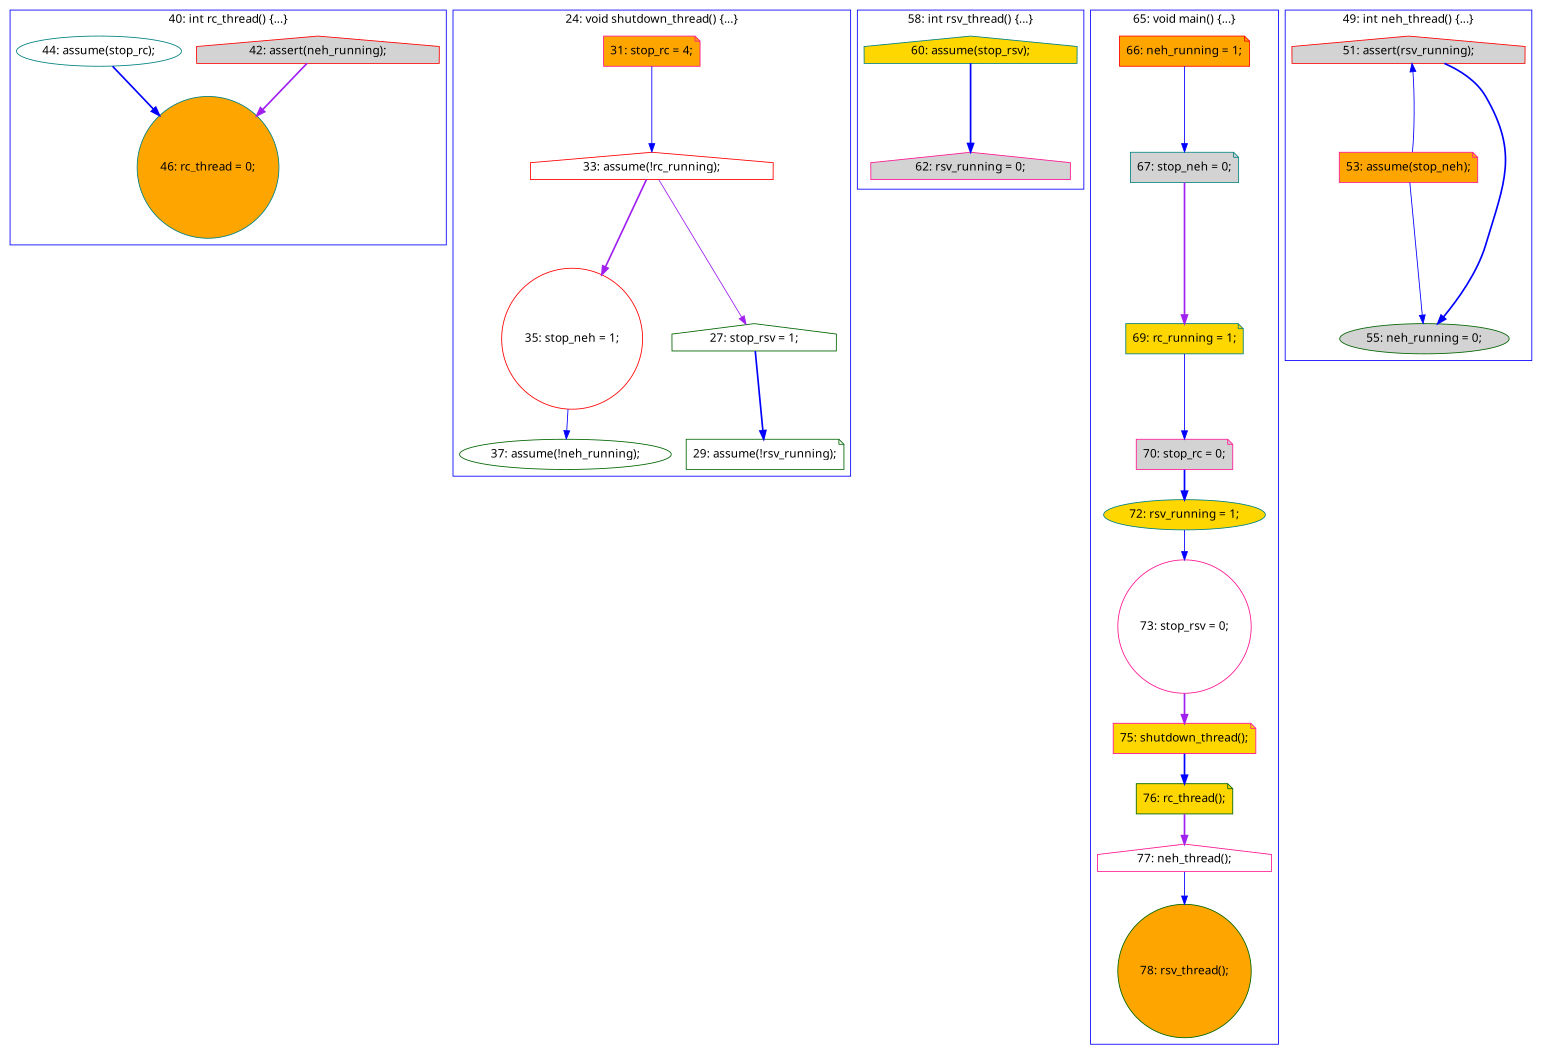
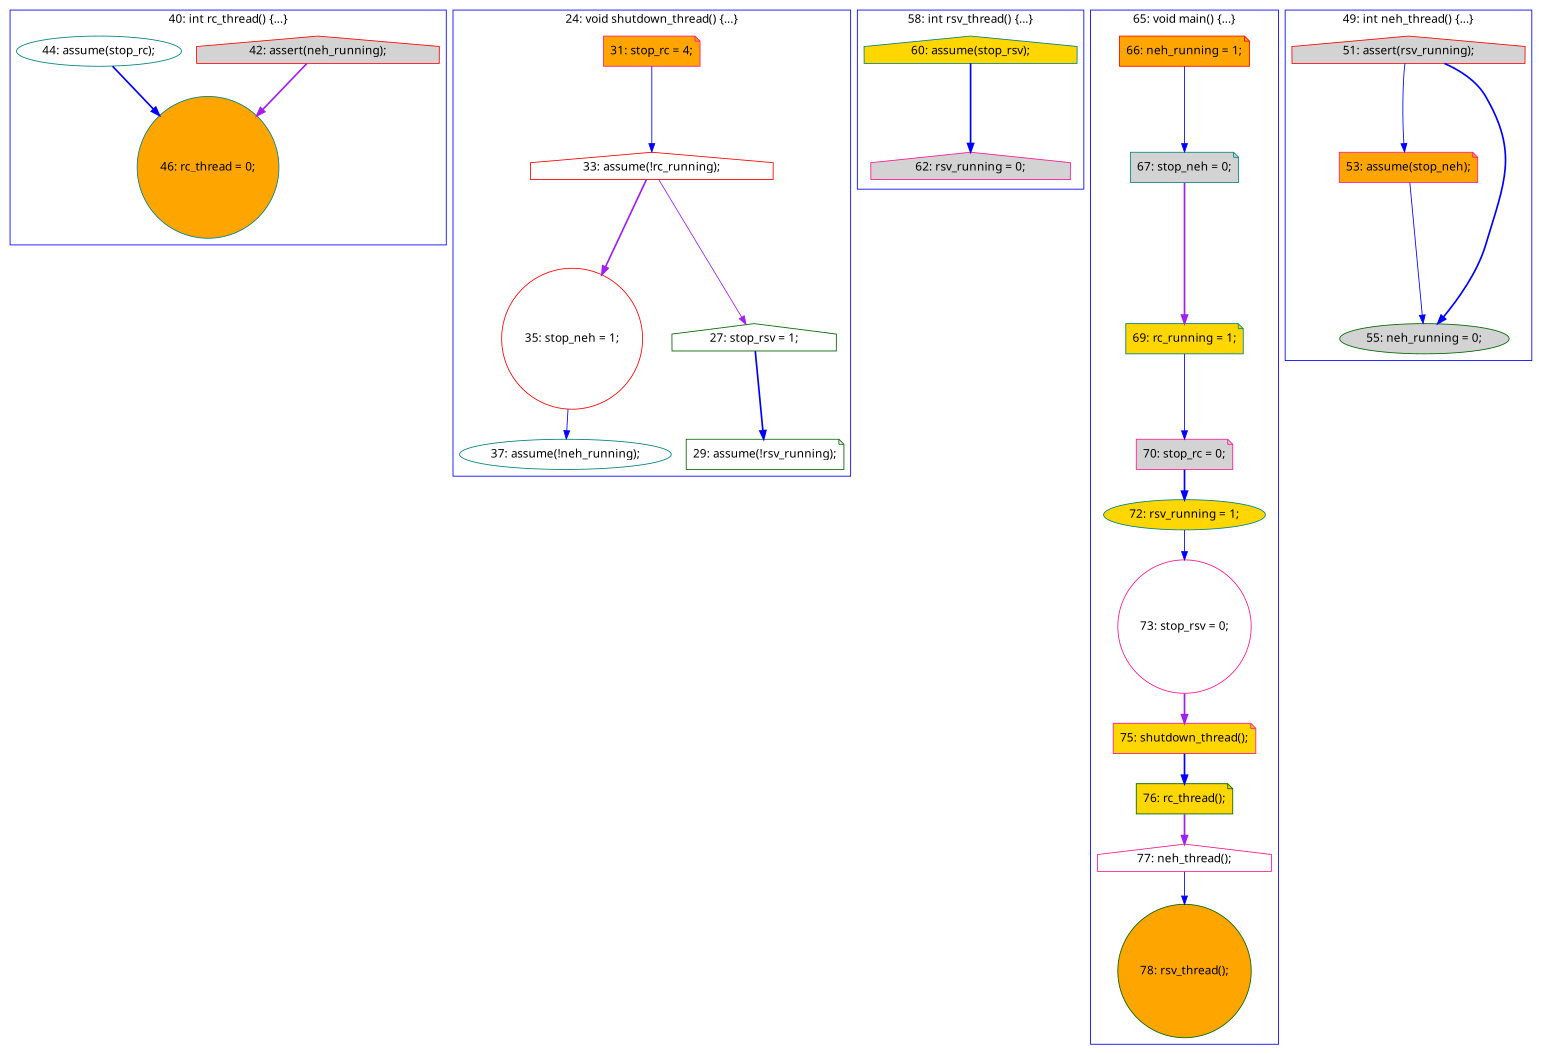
edge "53: assume(stop_neh);" -> "51: assert(rsv_running);": reversed
node "37: assume(!neh_running);": color darkgreen -> teal
